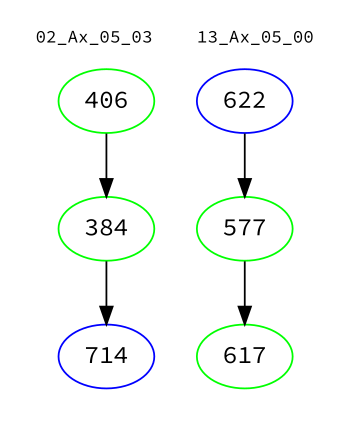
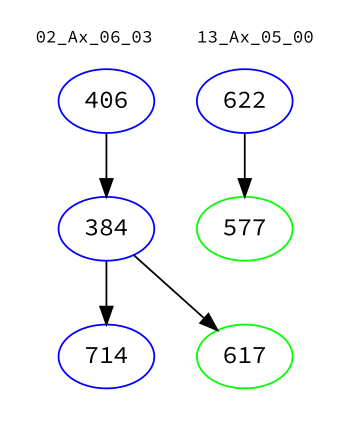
cluster "02_Ax_05_03": label "02_Ax_05_03" -> "02_Ax_06_03"
node "406": color green -> blue
node "384": color green -> blue
edge "577" -> "617": now "384" -> "617"
